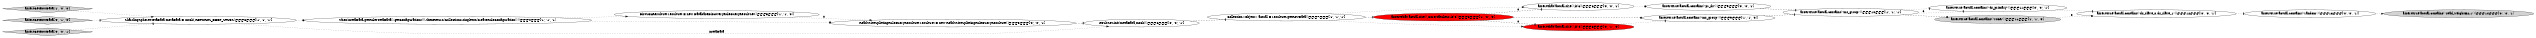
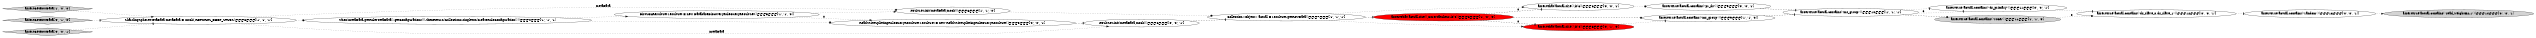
node "resultSet.init(metaData,mock())@@@6@@@['1', '1', '0']": added
